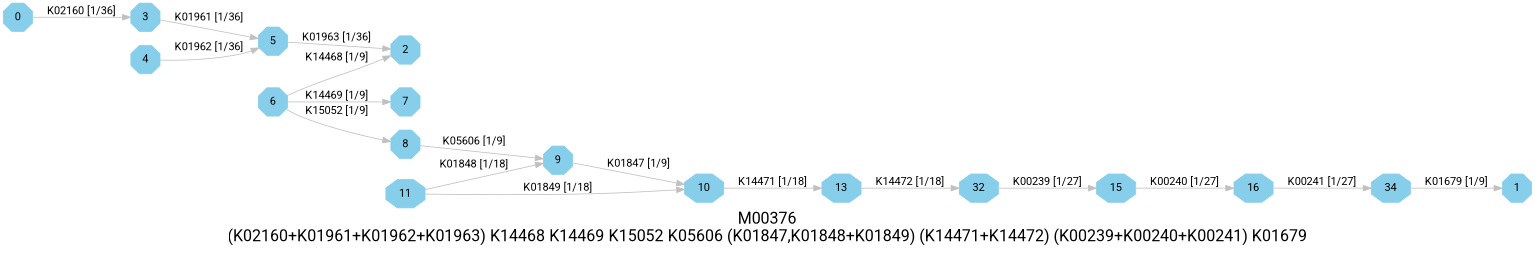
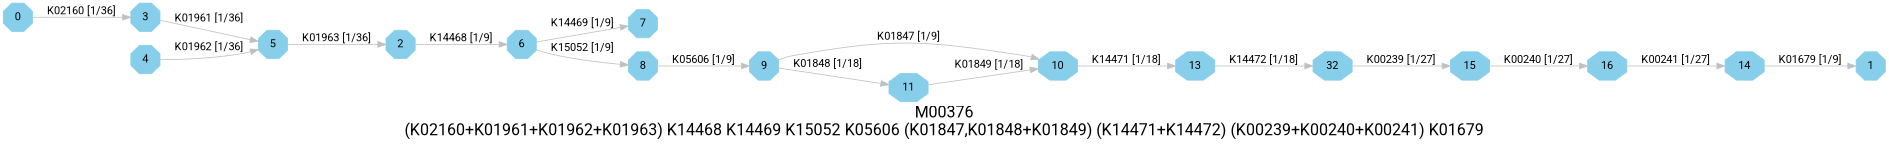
edge "6" -> "2": reversed
edge "11" -> "9": reversed
node "34": label "34" -> "14"
